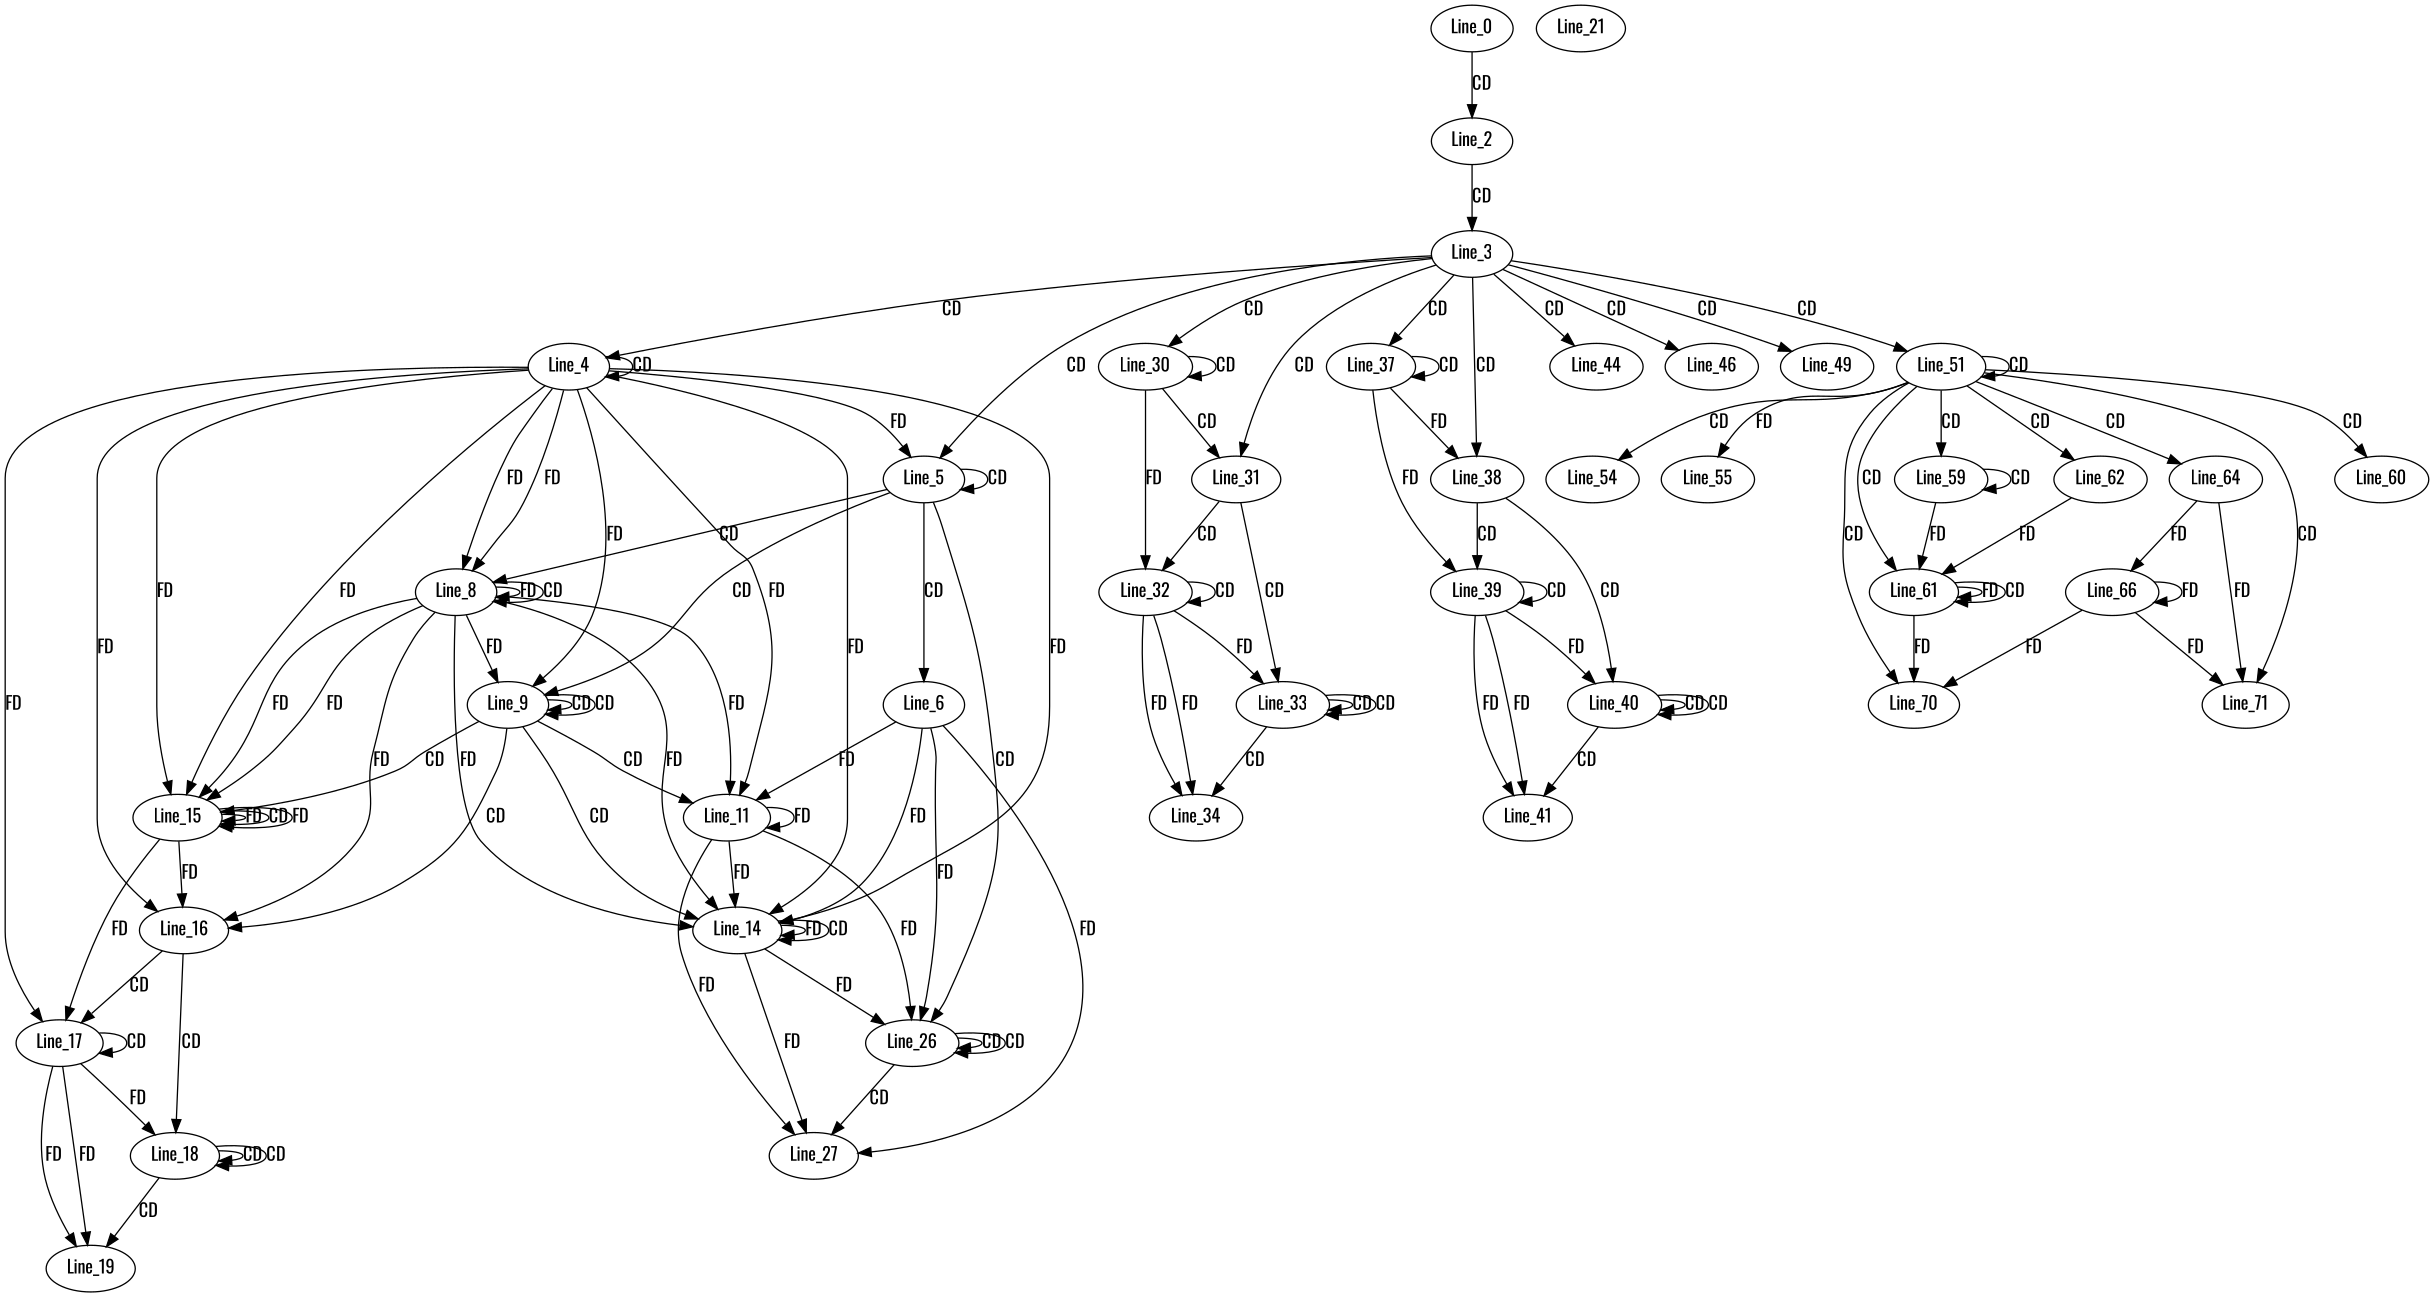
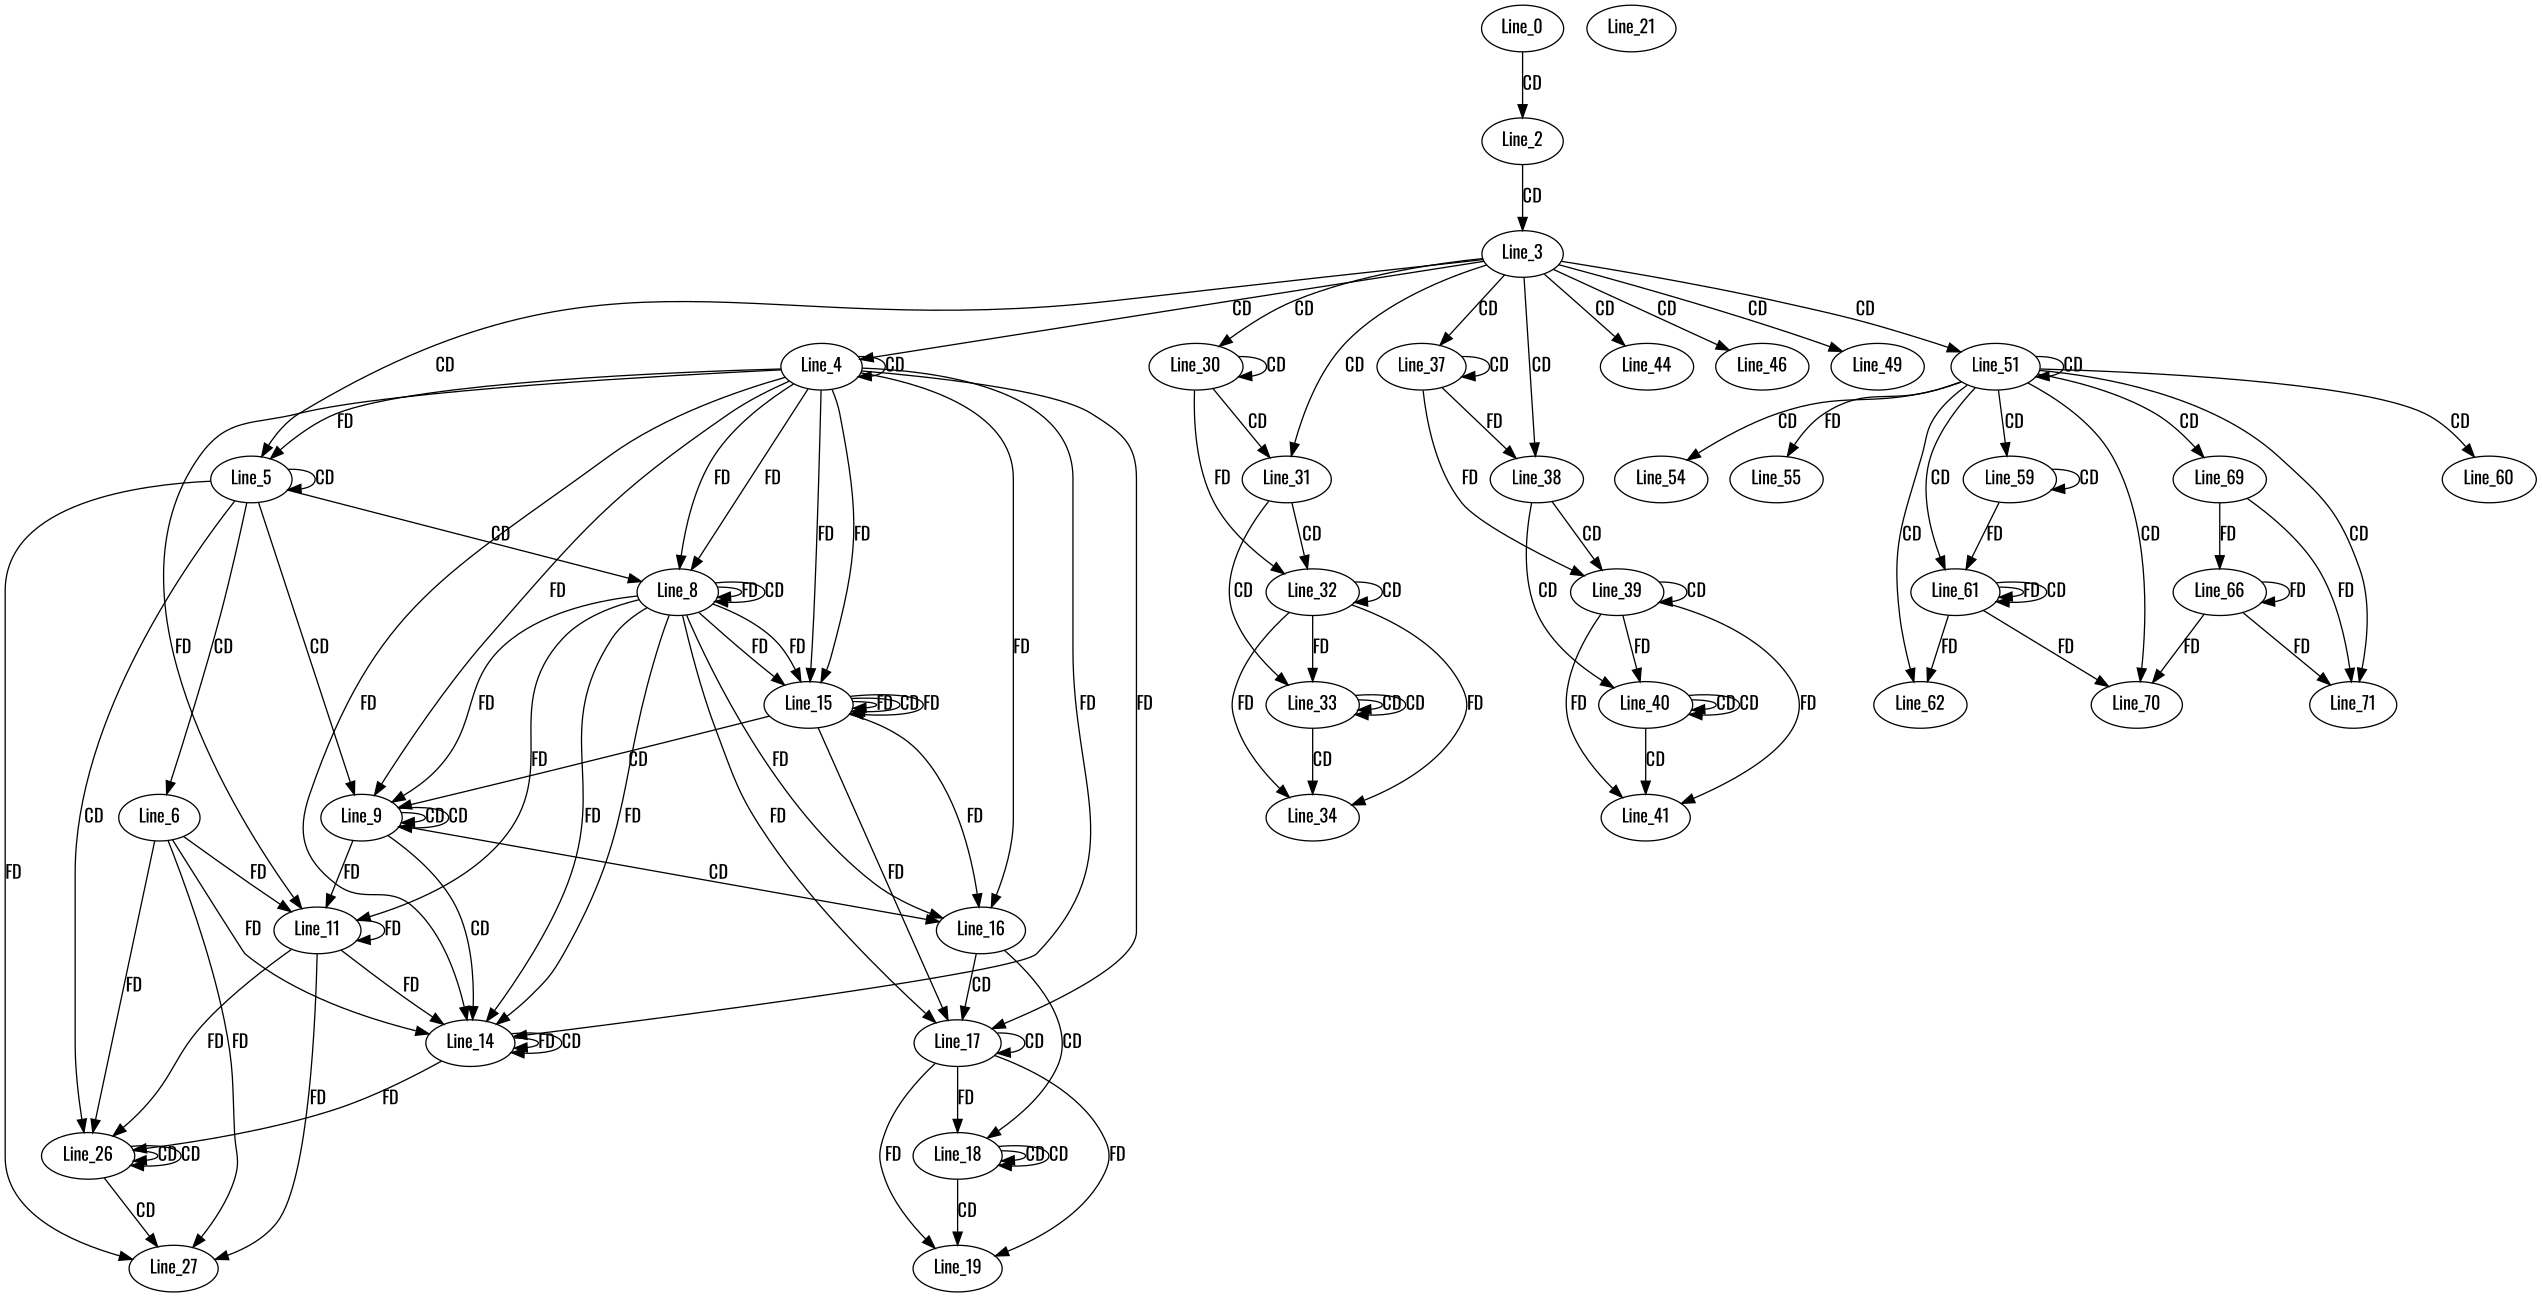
node "Line_64": label "Line_64" -> "Line_69"
edge "Line_62" -> "Line_61": reversed
edge "Line_9" -> "Line_11": label "CD" -> "FD"
edge "Line_9" -> "Line_15": reversed
edge "Line_8" -> "Line_17": added, label "FD"
edge "Line_14" -> "Line_27": now "Line_5" -> "Line_27"
